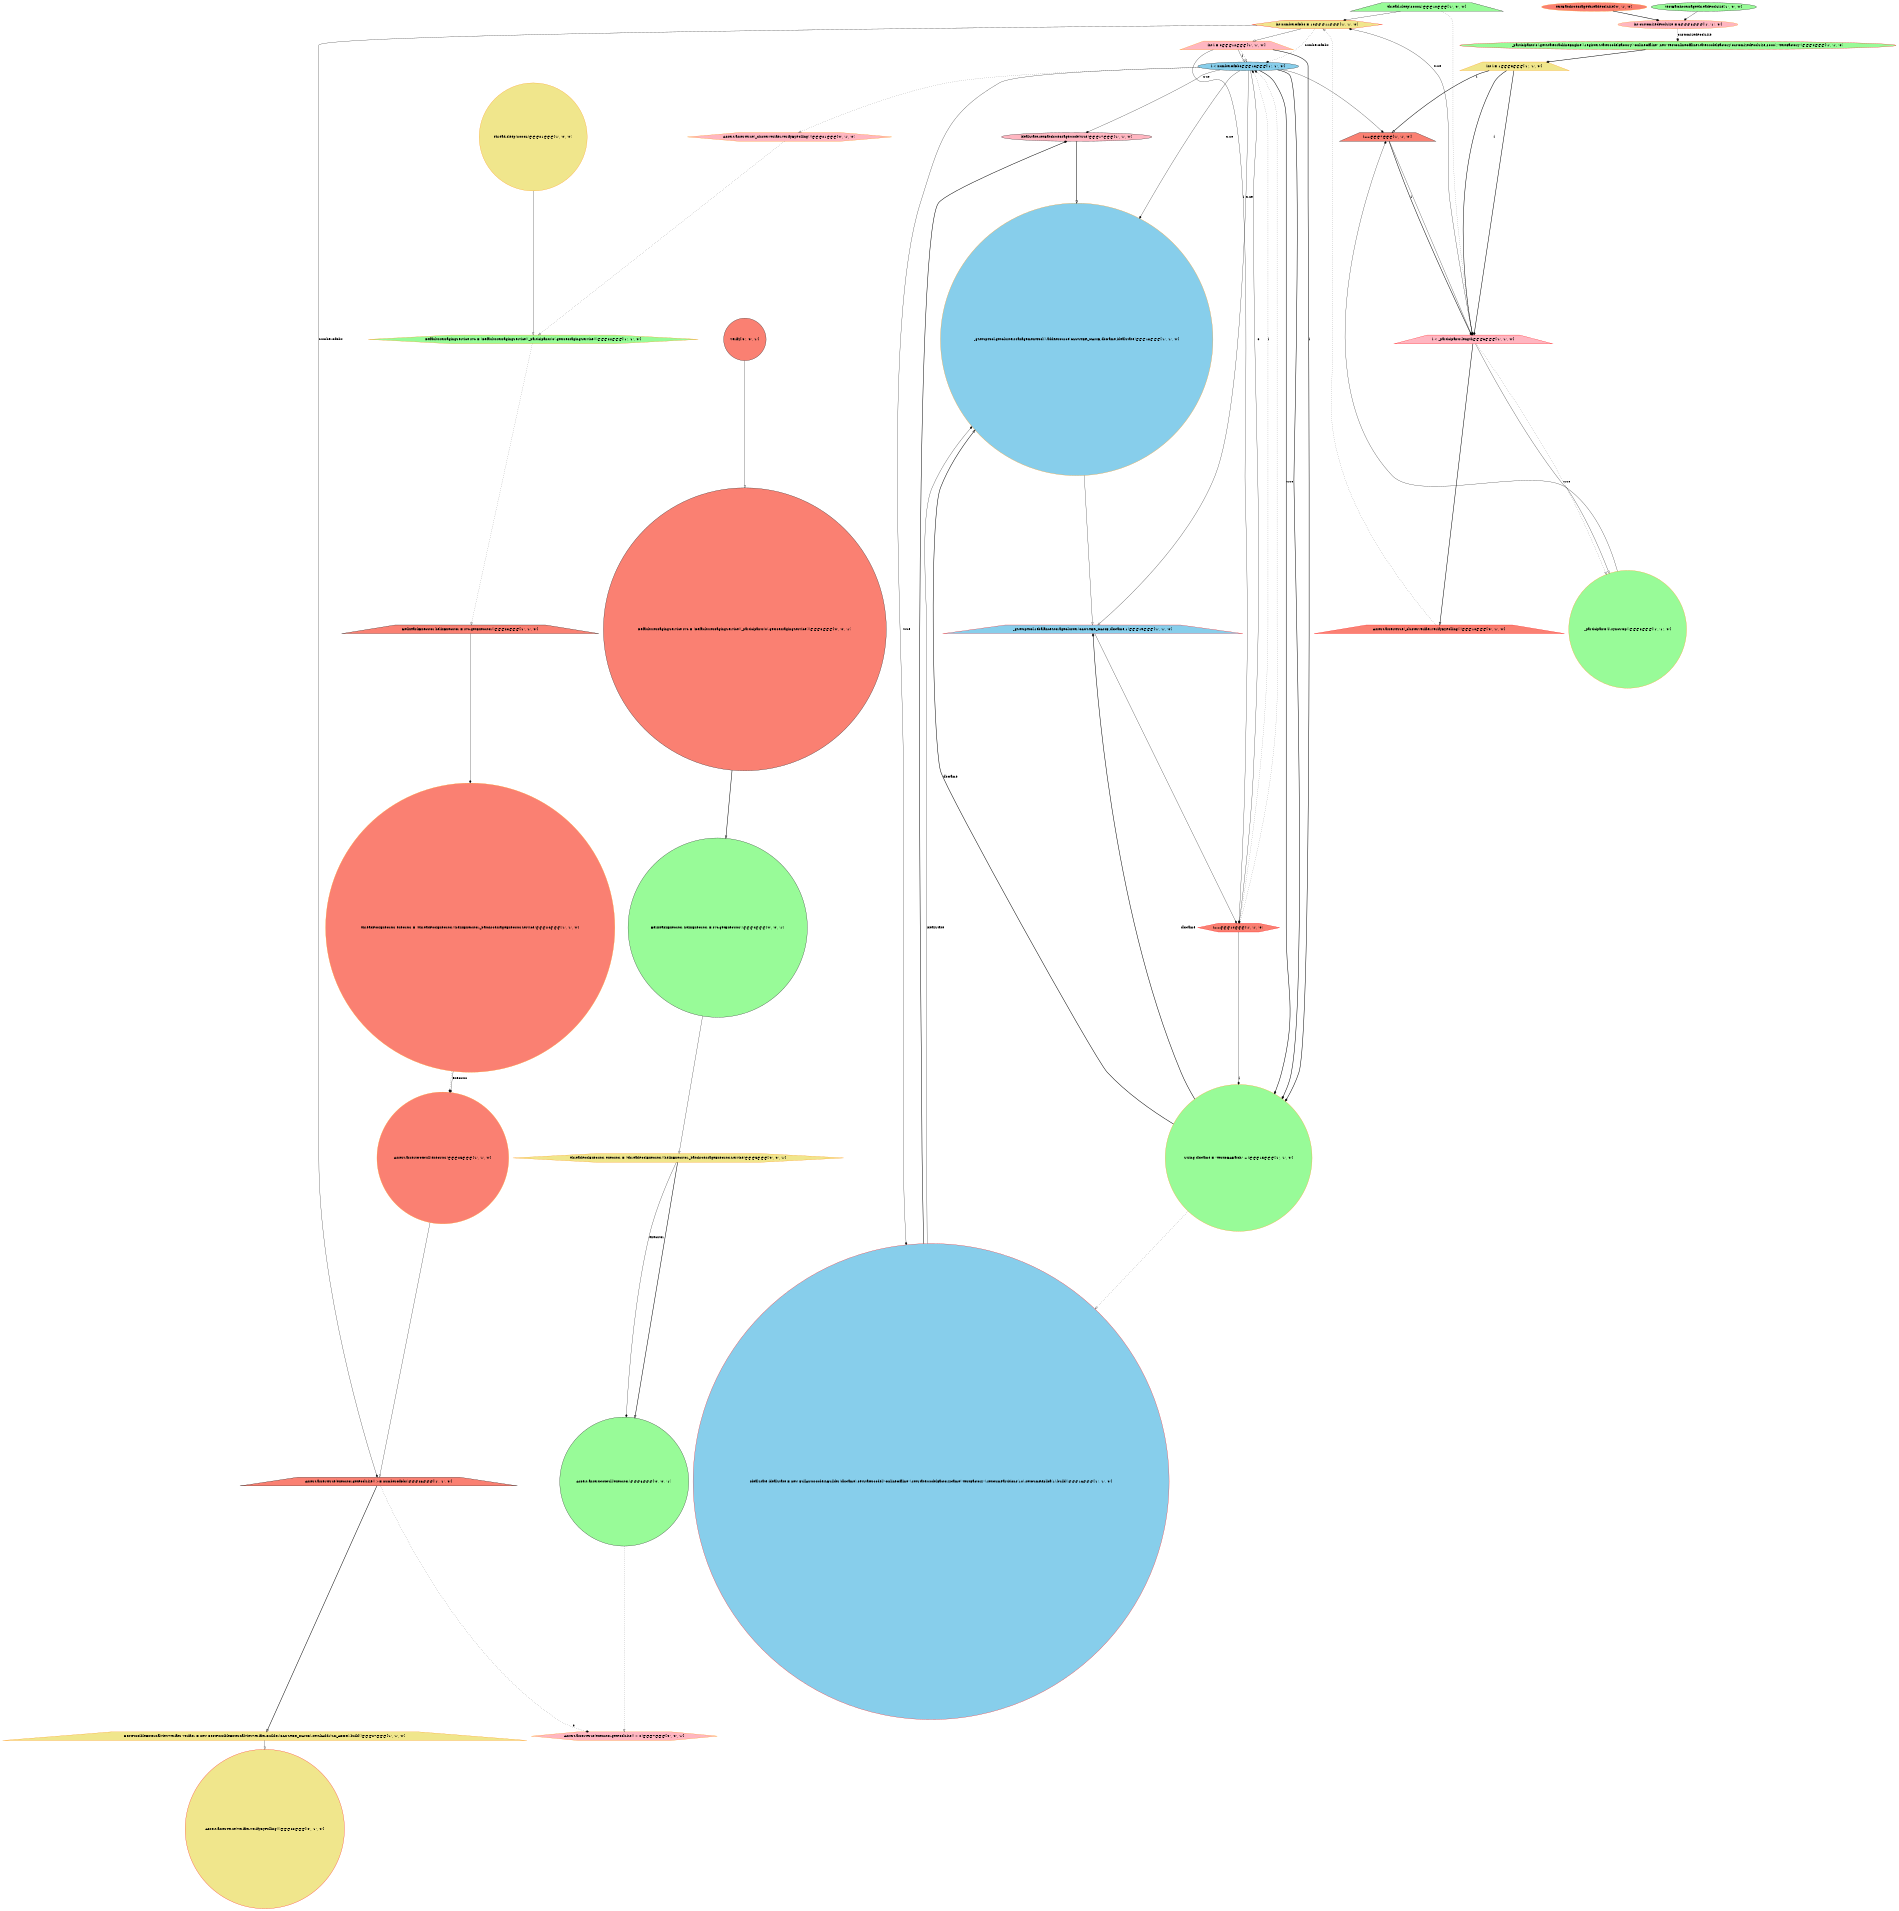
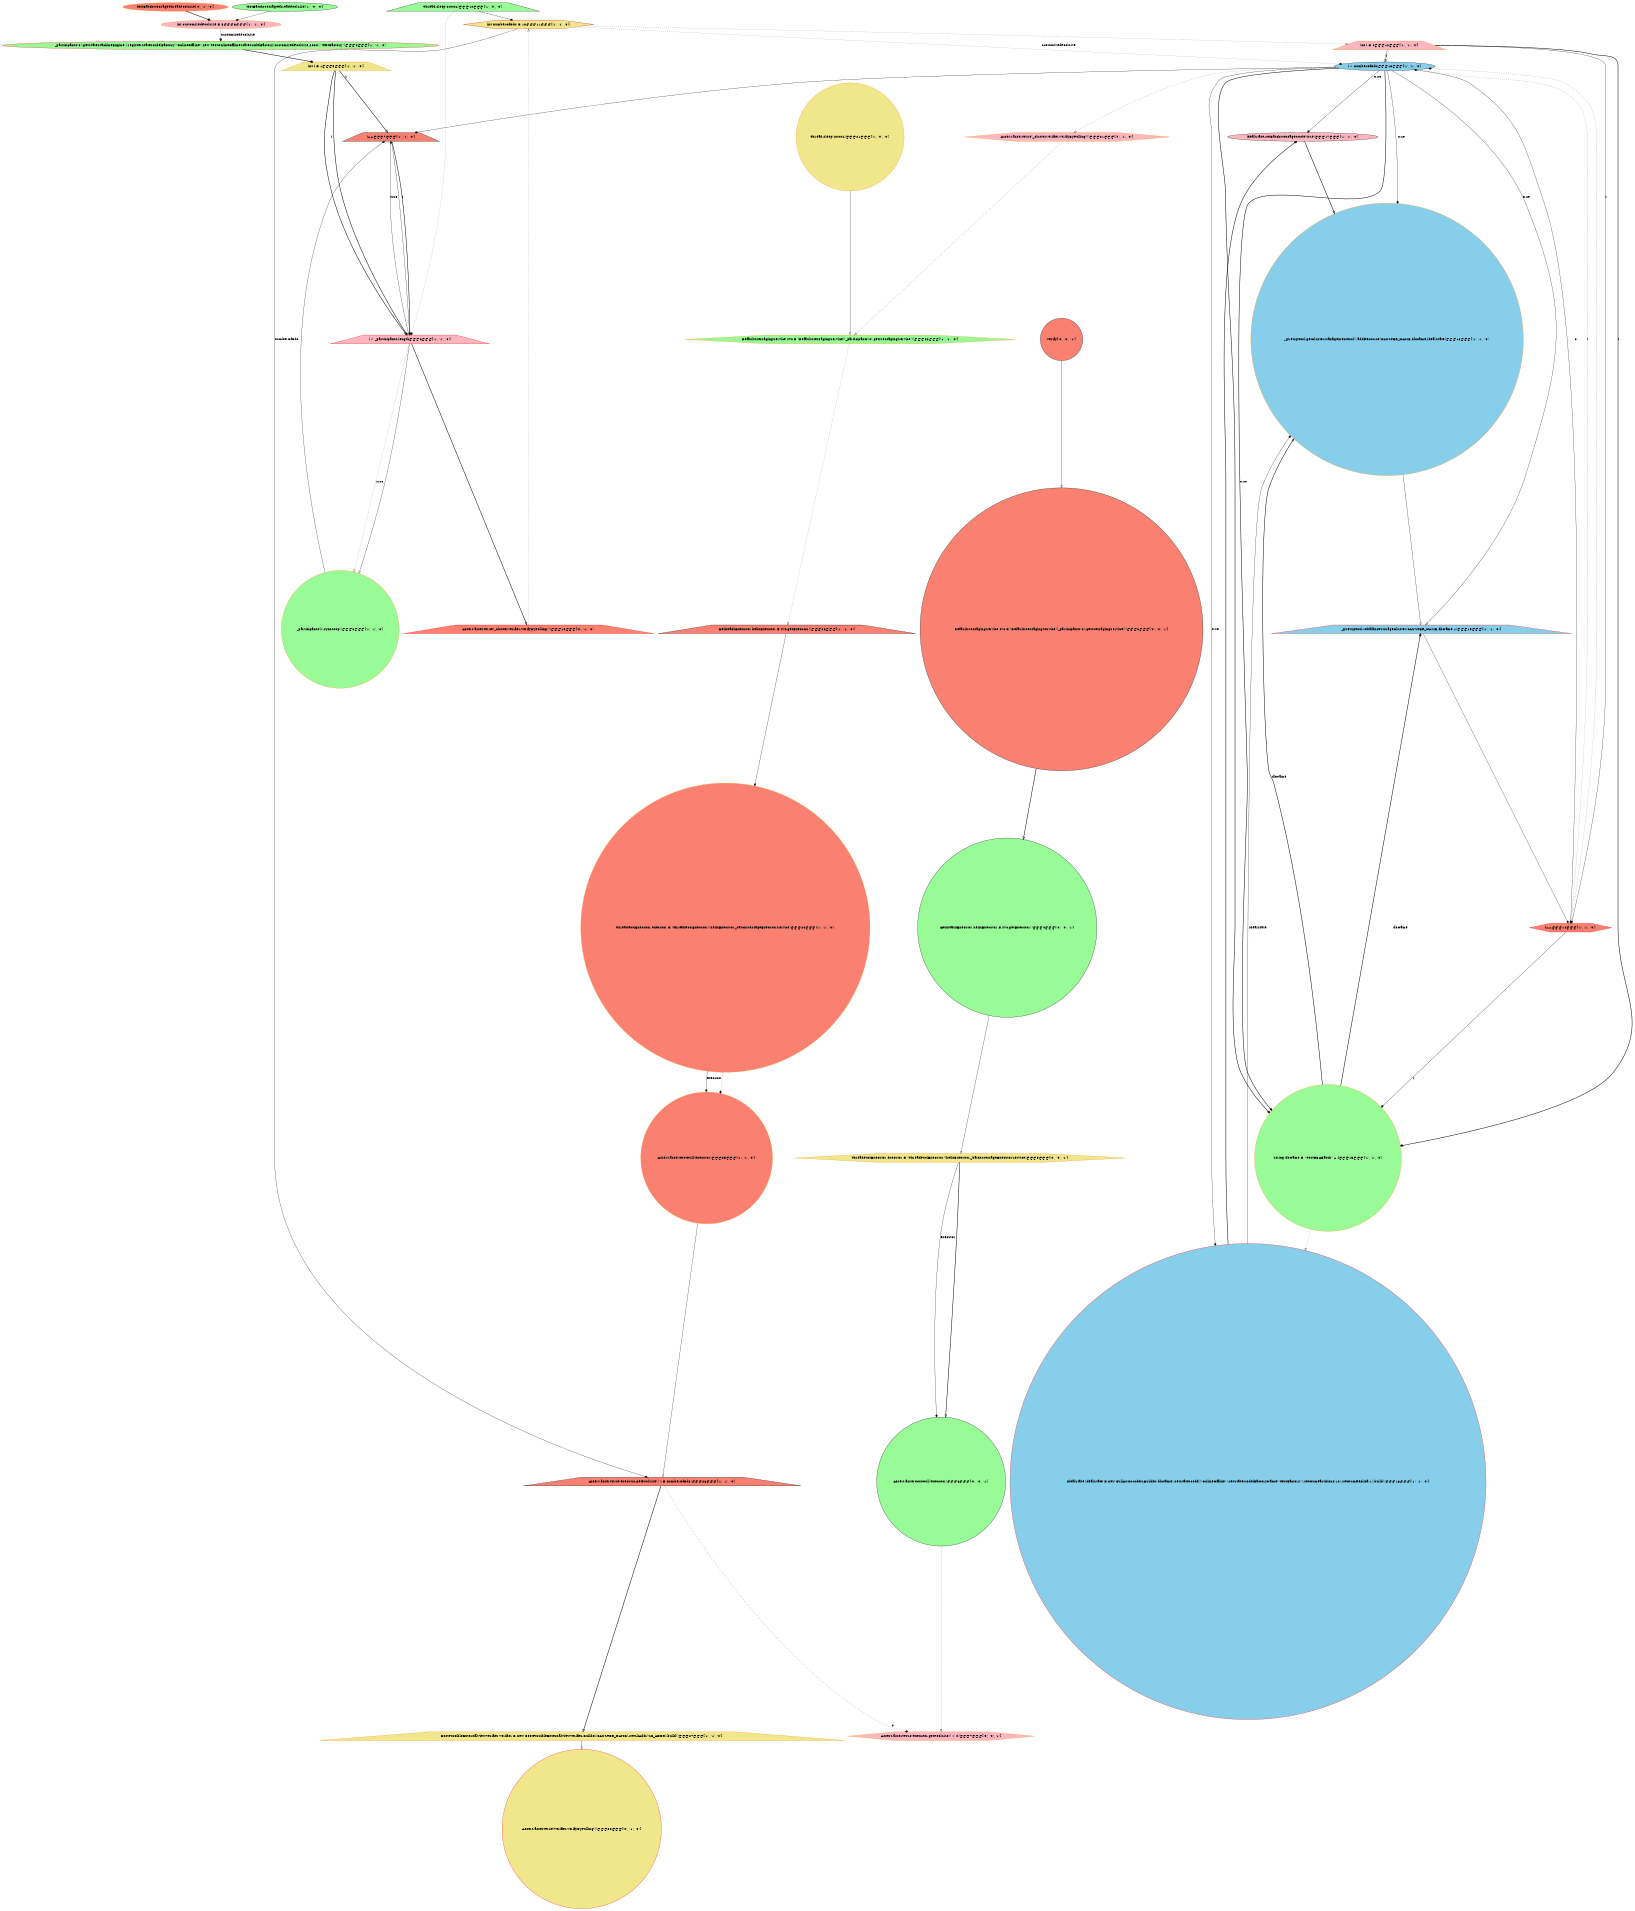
edge "int numberOfDbs = 10@@@11@@@['1', '1', '0']" -> "int i = 0@@@12@@@['1', '1', '0']": style solid -> dotted
edge "int numberOfDbs = 10@@@11@@@['1', '1', '0']" -> "i < numberOfDbs@@@13@@@['1', '1', '0']": label "numberOfDbs" -> "customizedPoolSize"
edge "i < _participants.length@@@6@@@['1', '1', '0']" -> "int numberOfDbs = 10@@@11@@@['1', '1', '0']": now "i < _participants.length@@@6@@@['1', '1', '0']" -> "i++@@@7@@@['1', '1', '0']"
